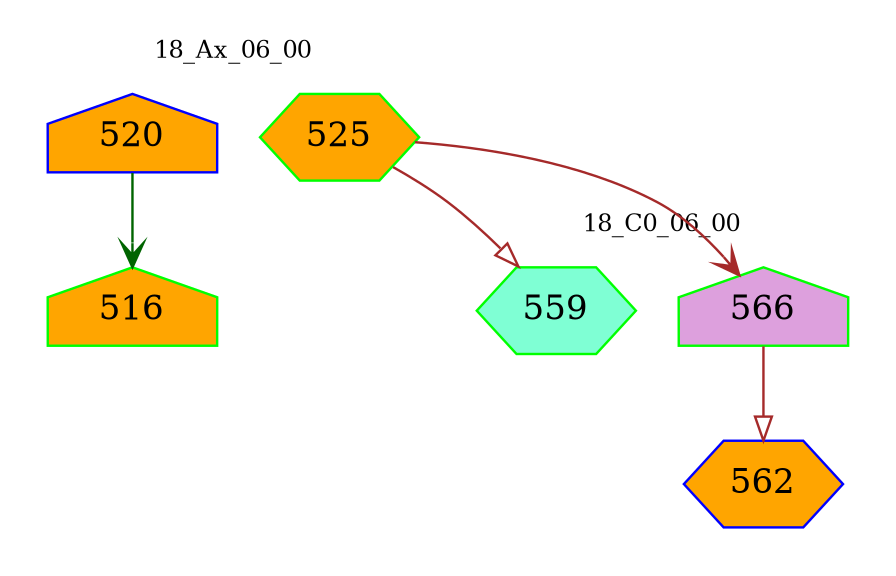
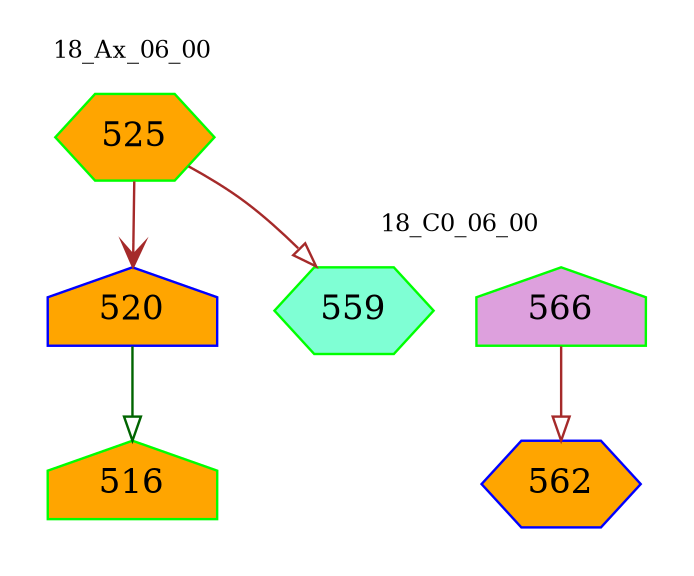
edge "525" -> "566": now "525" -> "520"
edge "520" -> "516": arrowhead vee -> onormal
